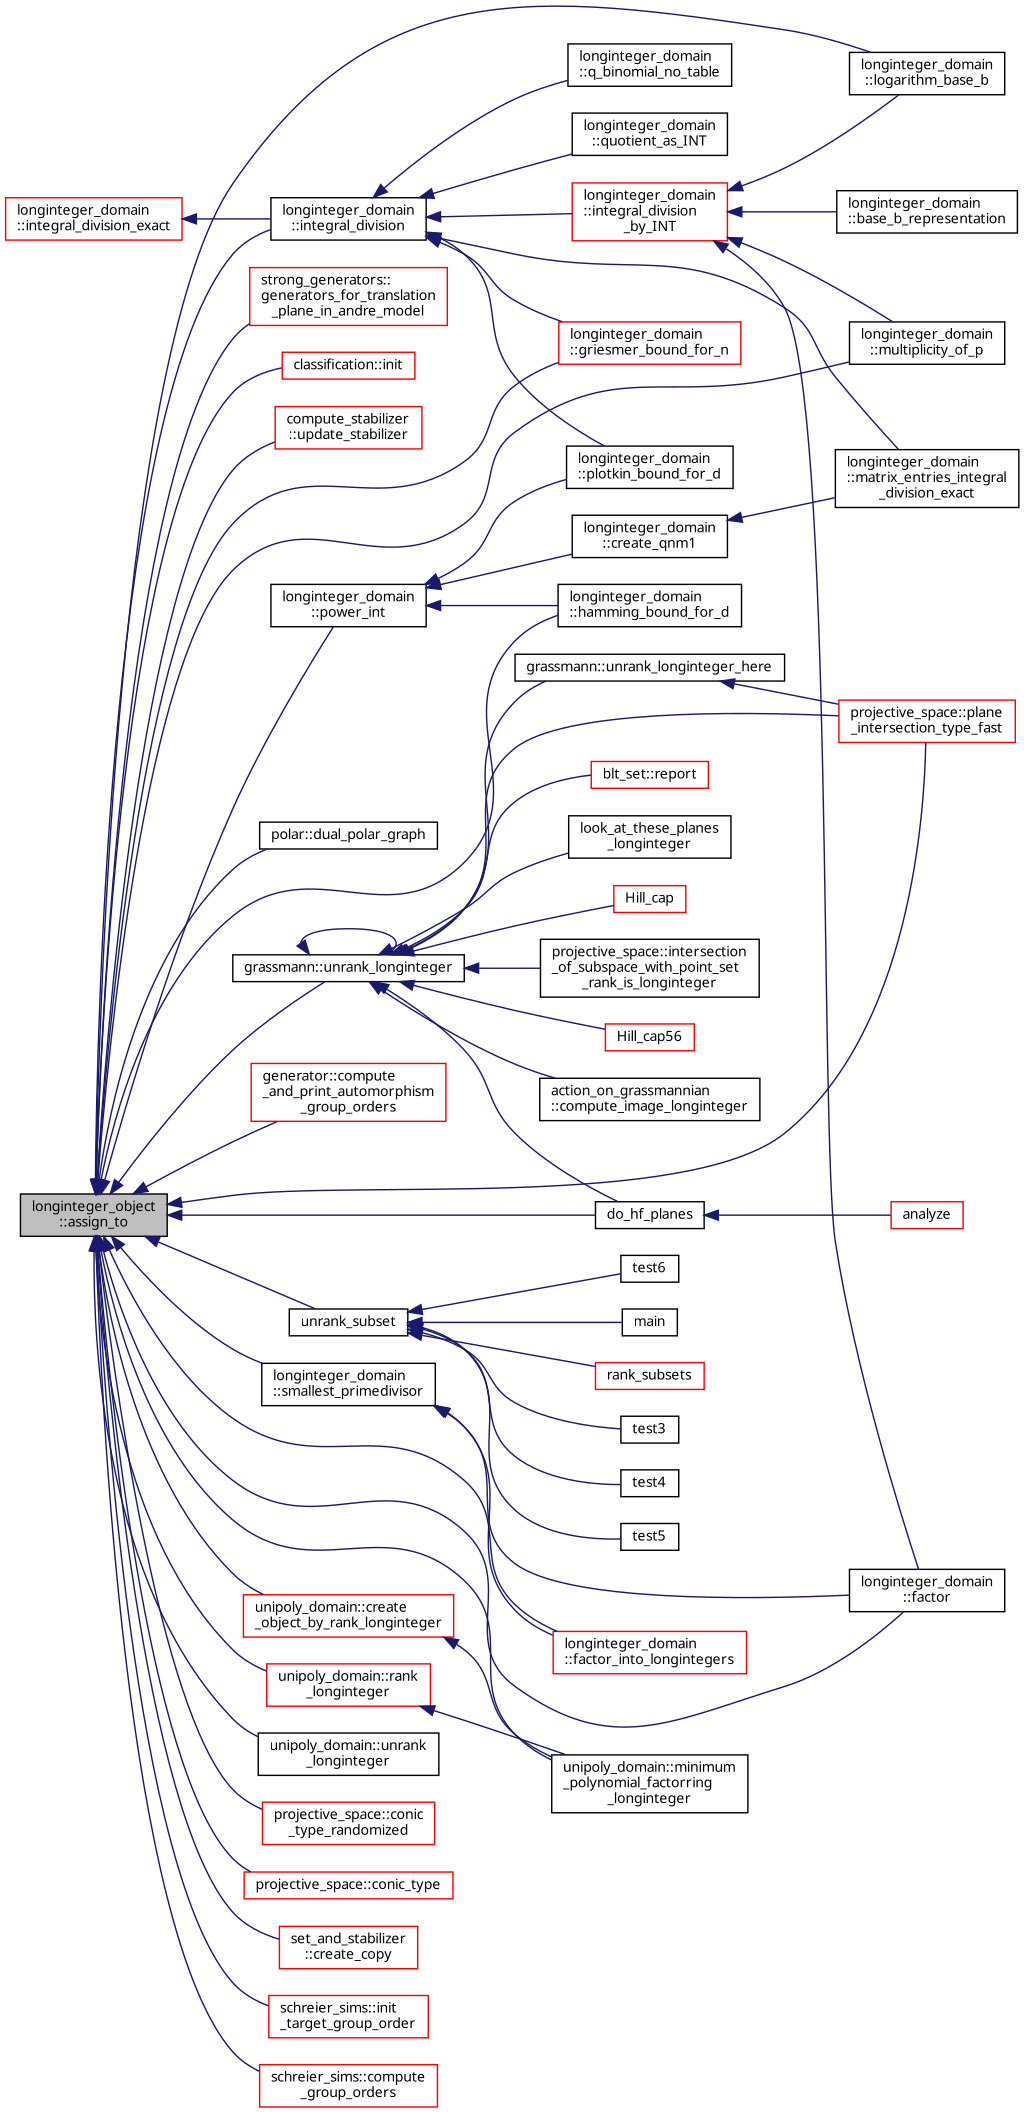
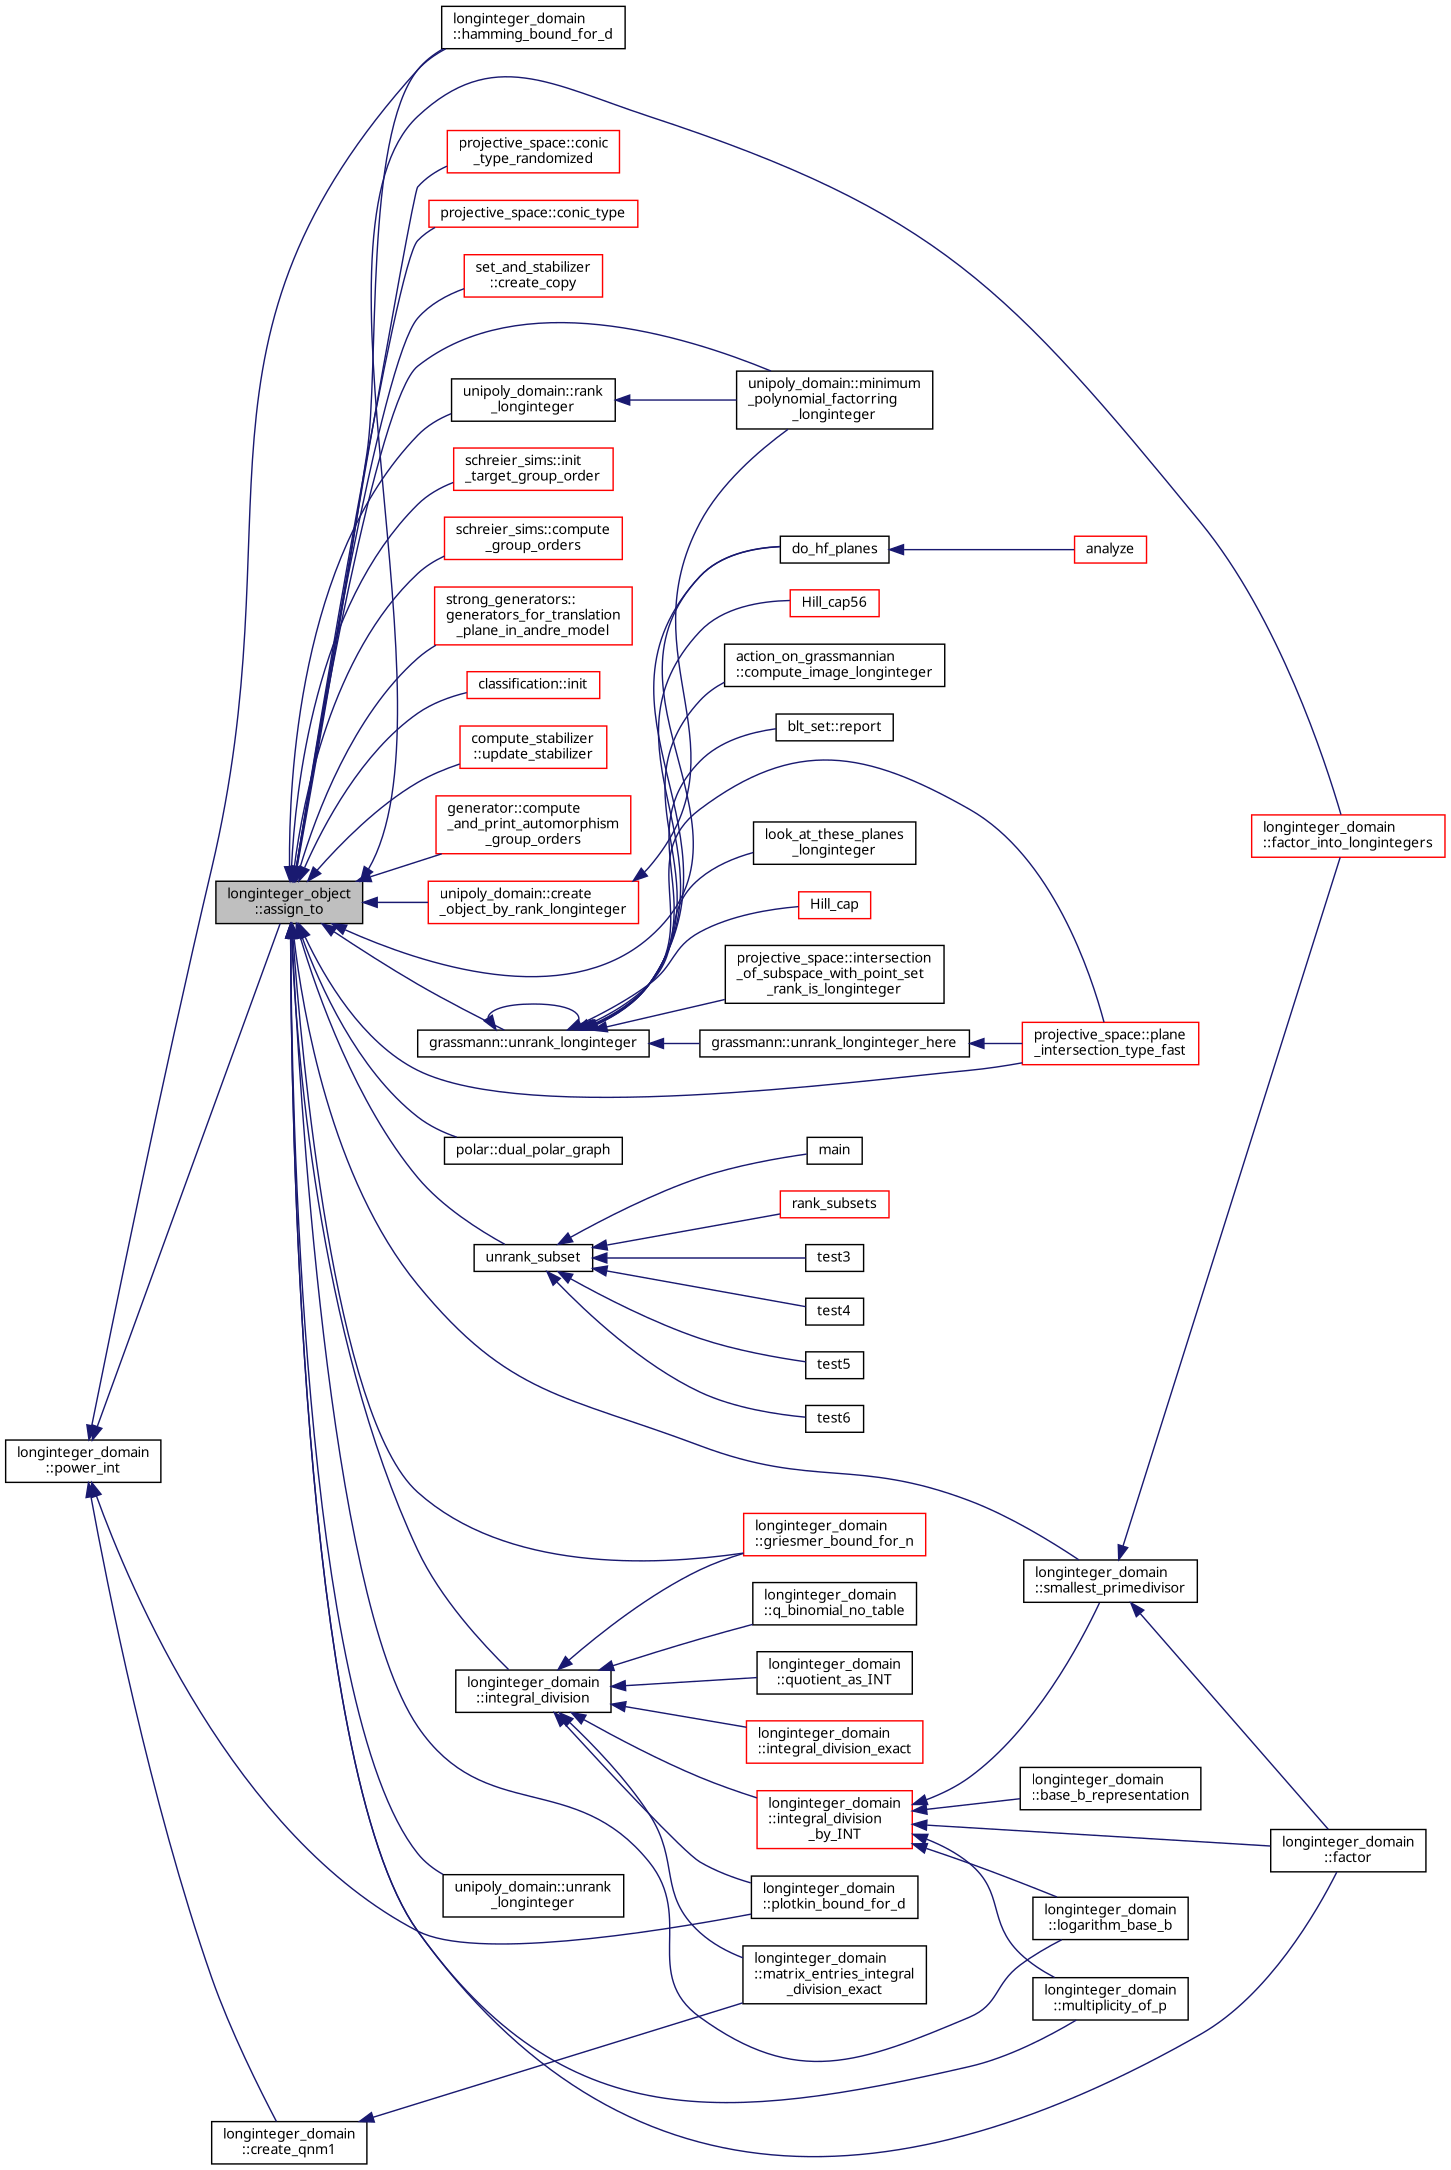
edge "longinteger_domain ::integral_division" -> "longinteger_domain ::integral_division_exact": reversed
node "blt_set::report": color red -> black
edge "longinteger_domain ::power_int" -> "longinteger_object ::assign_to": reversed
node "unipoly_domain::rank _longinteger": color red -> black
edge "longinteger_domain ::smallest_primedivisor" -> "longinteger_domain ::integral_division _by_INT": added
